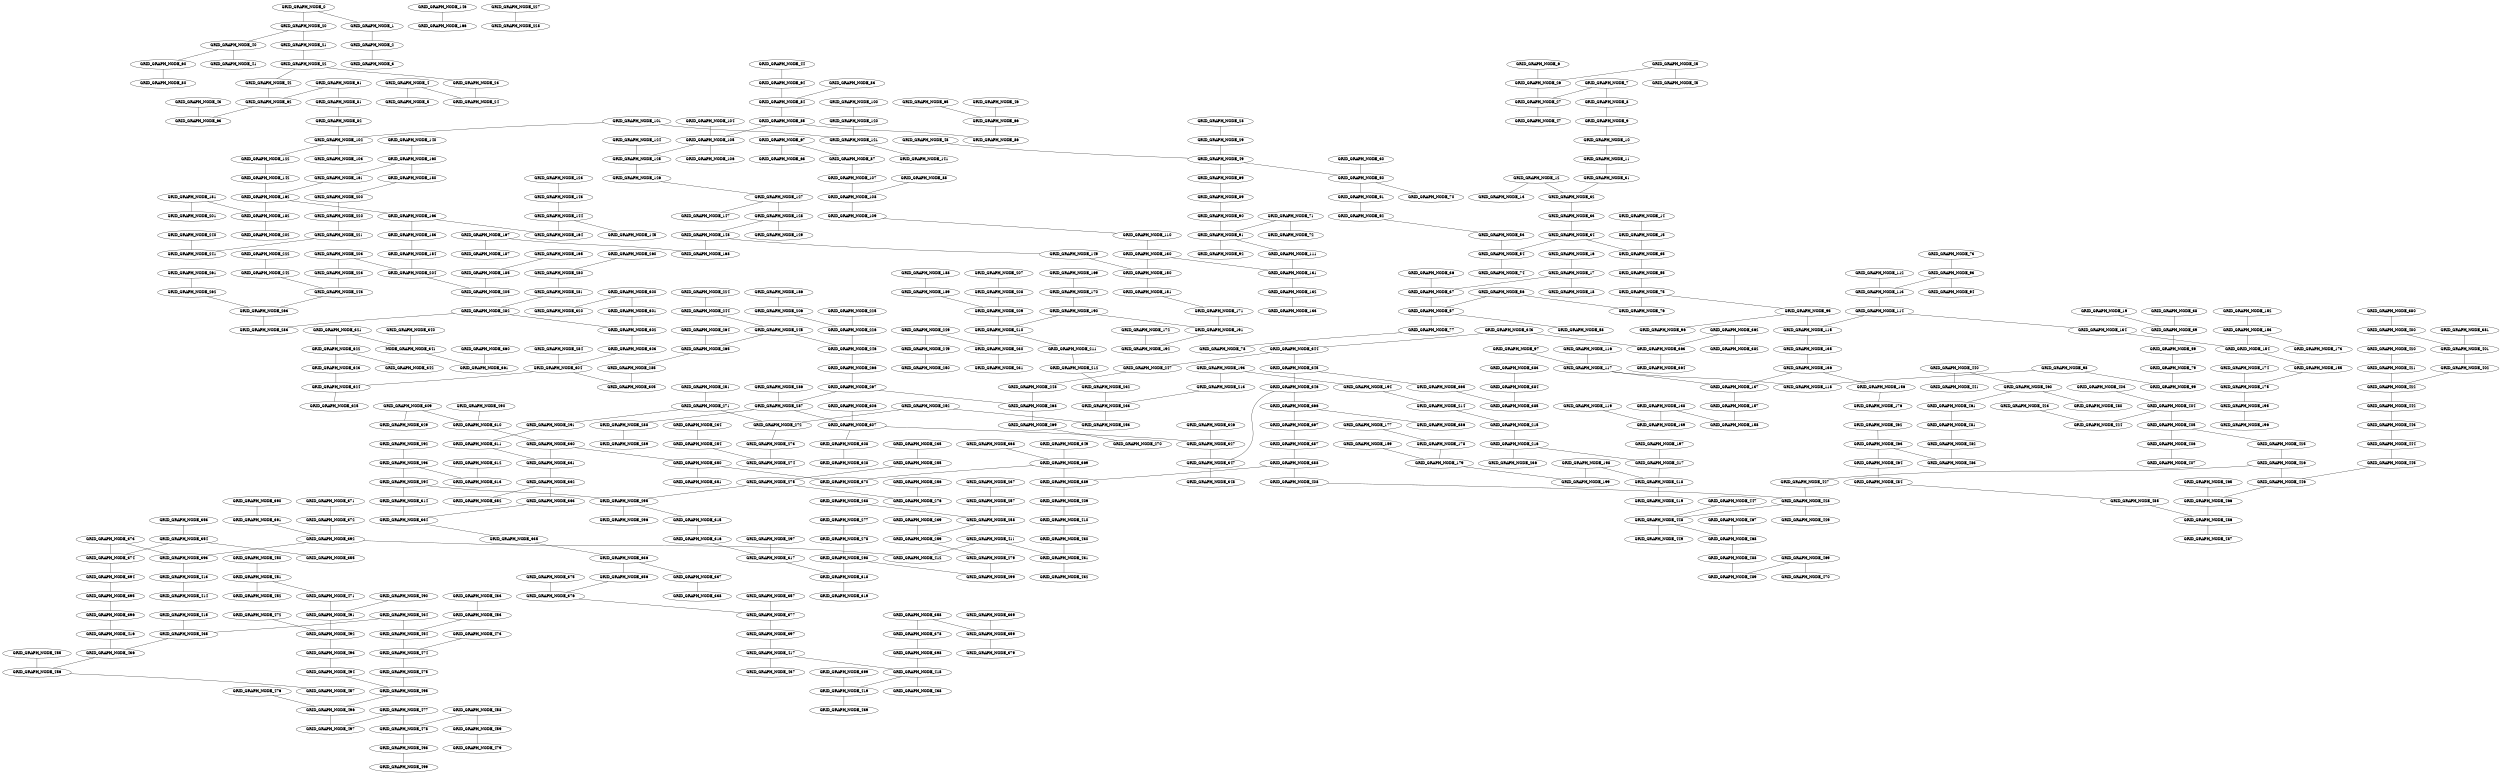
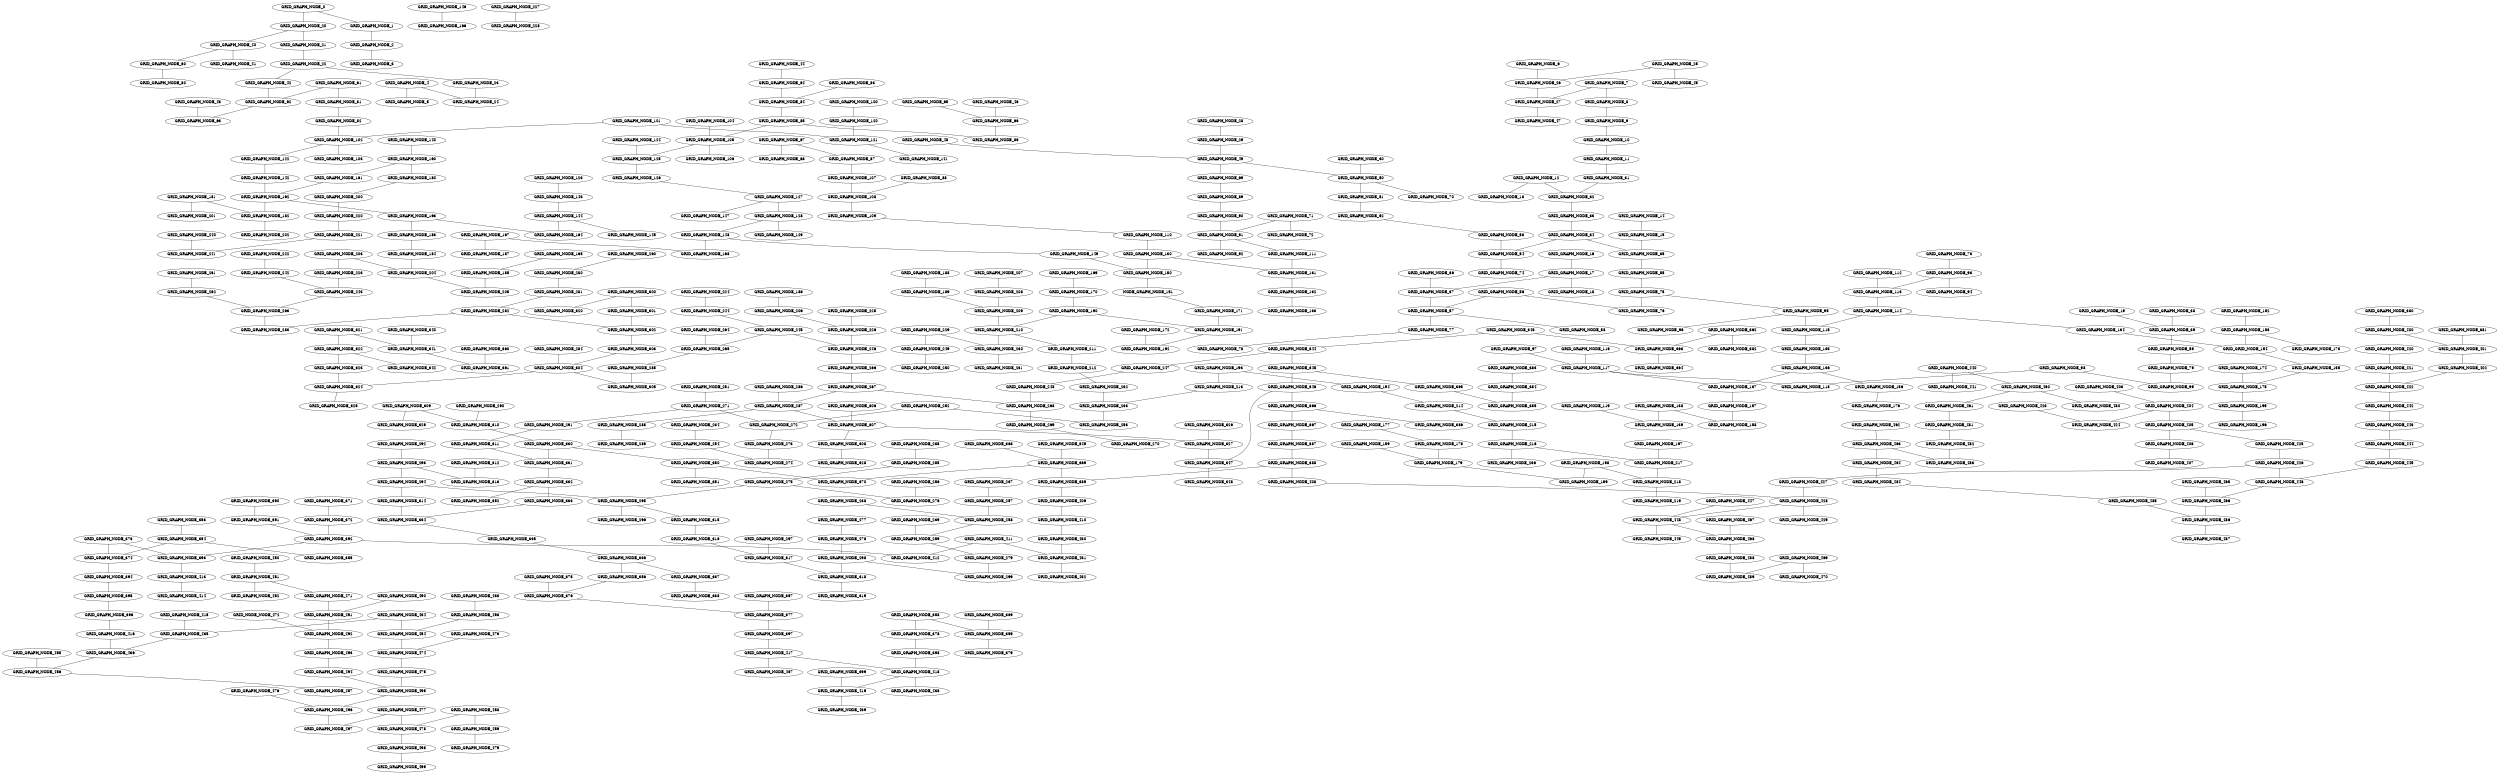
node "GRID_GRAPH_NODE_151": label "GRID_GRAPH_NODE_151" -> "NODE_GRAPH_NODE_151"
node "NODE_GRAPH_NODE_341": label "NODE_GRAPH_NODE_341" -> "GRID_GRAPH_NODE_341"
node "GRID_GRAPH_NODE_472": label "GRID_GRAPH_NODE_472" -> "GRID_NODE_NODE_472"
